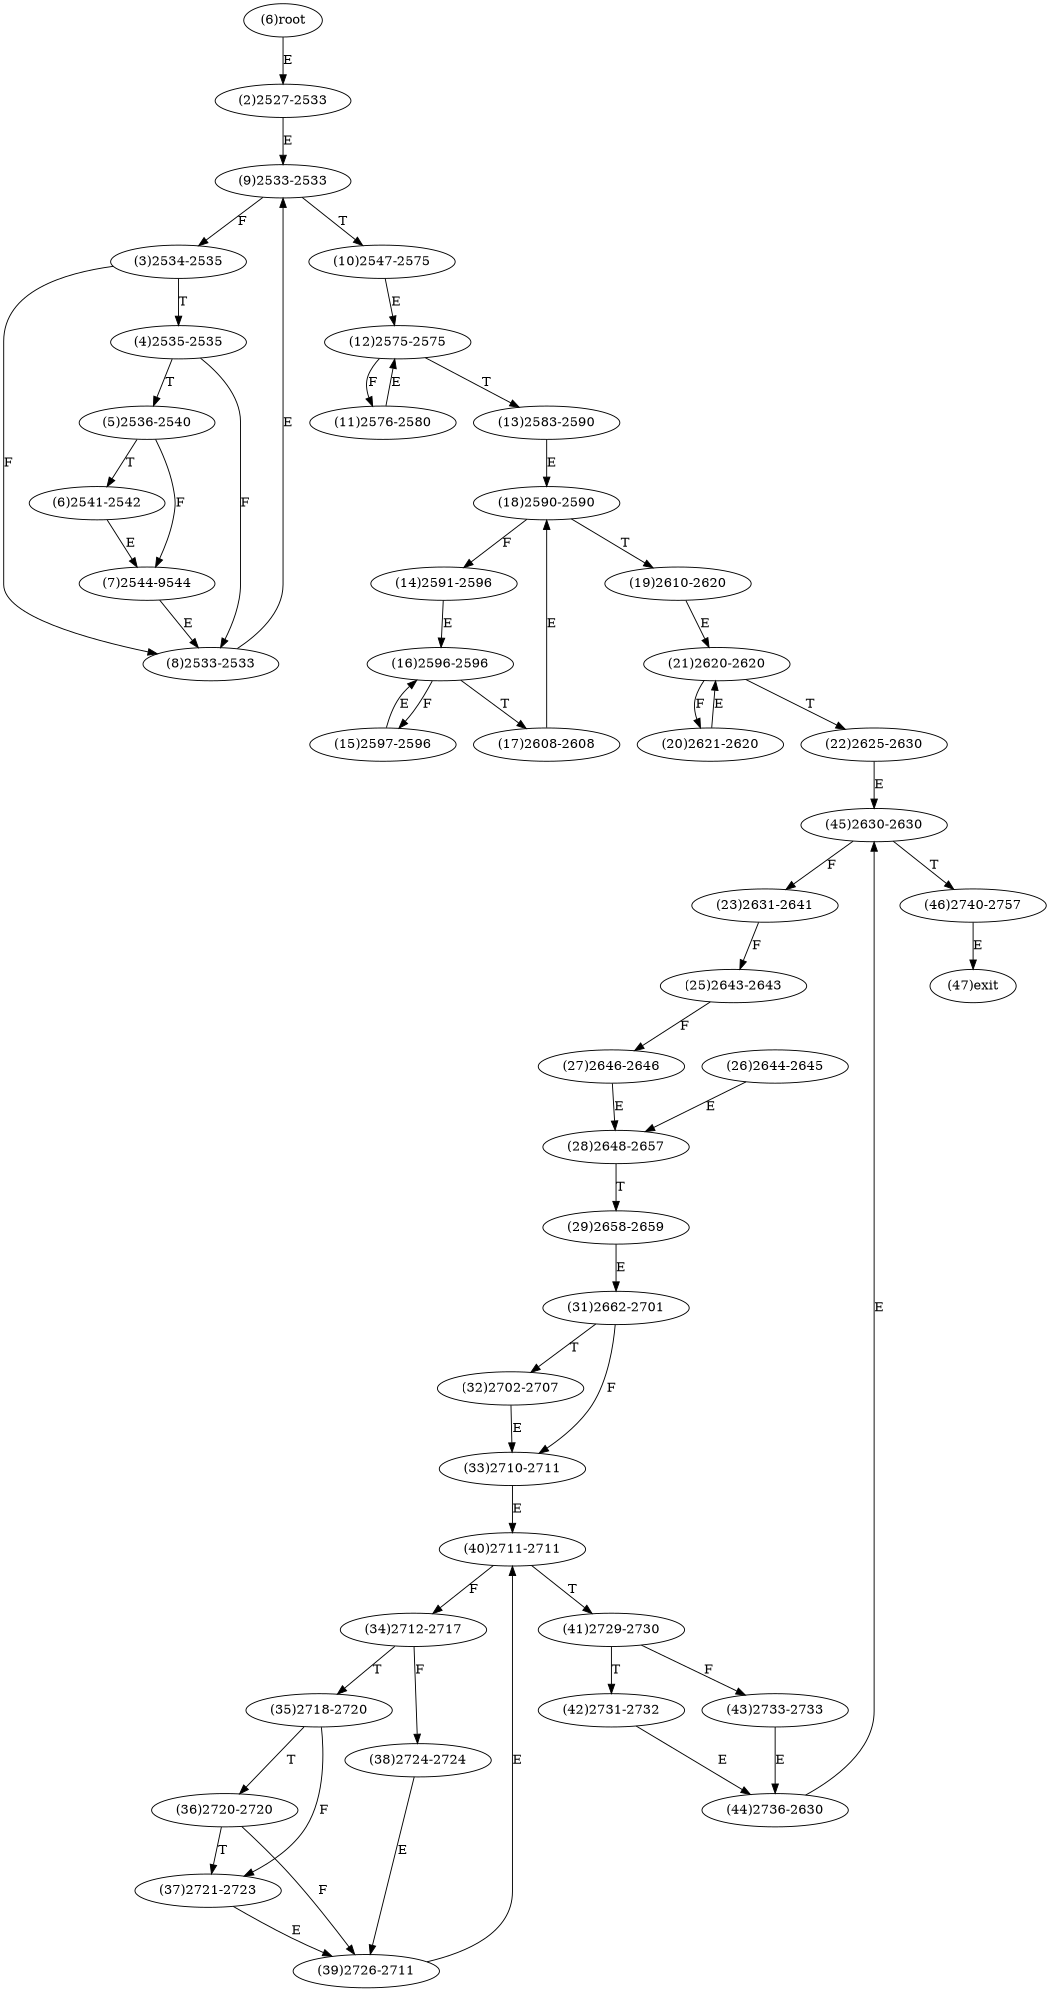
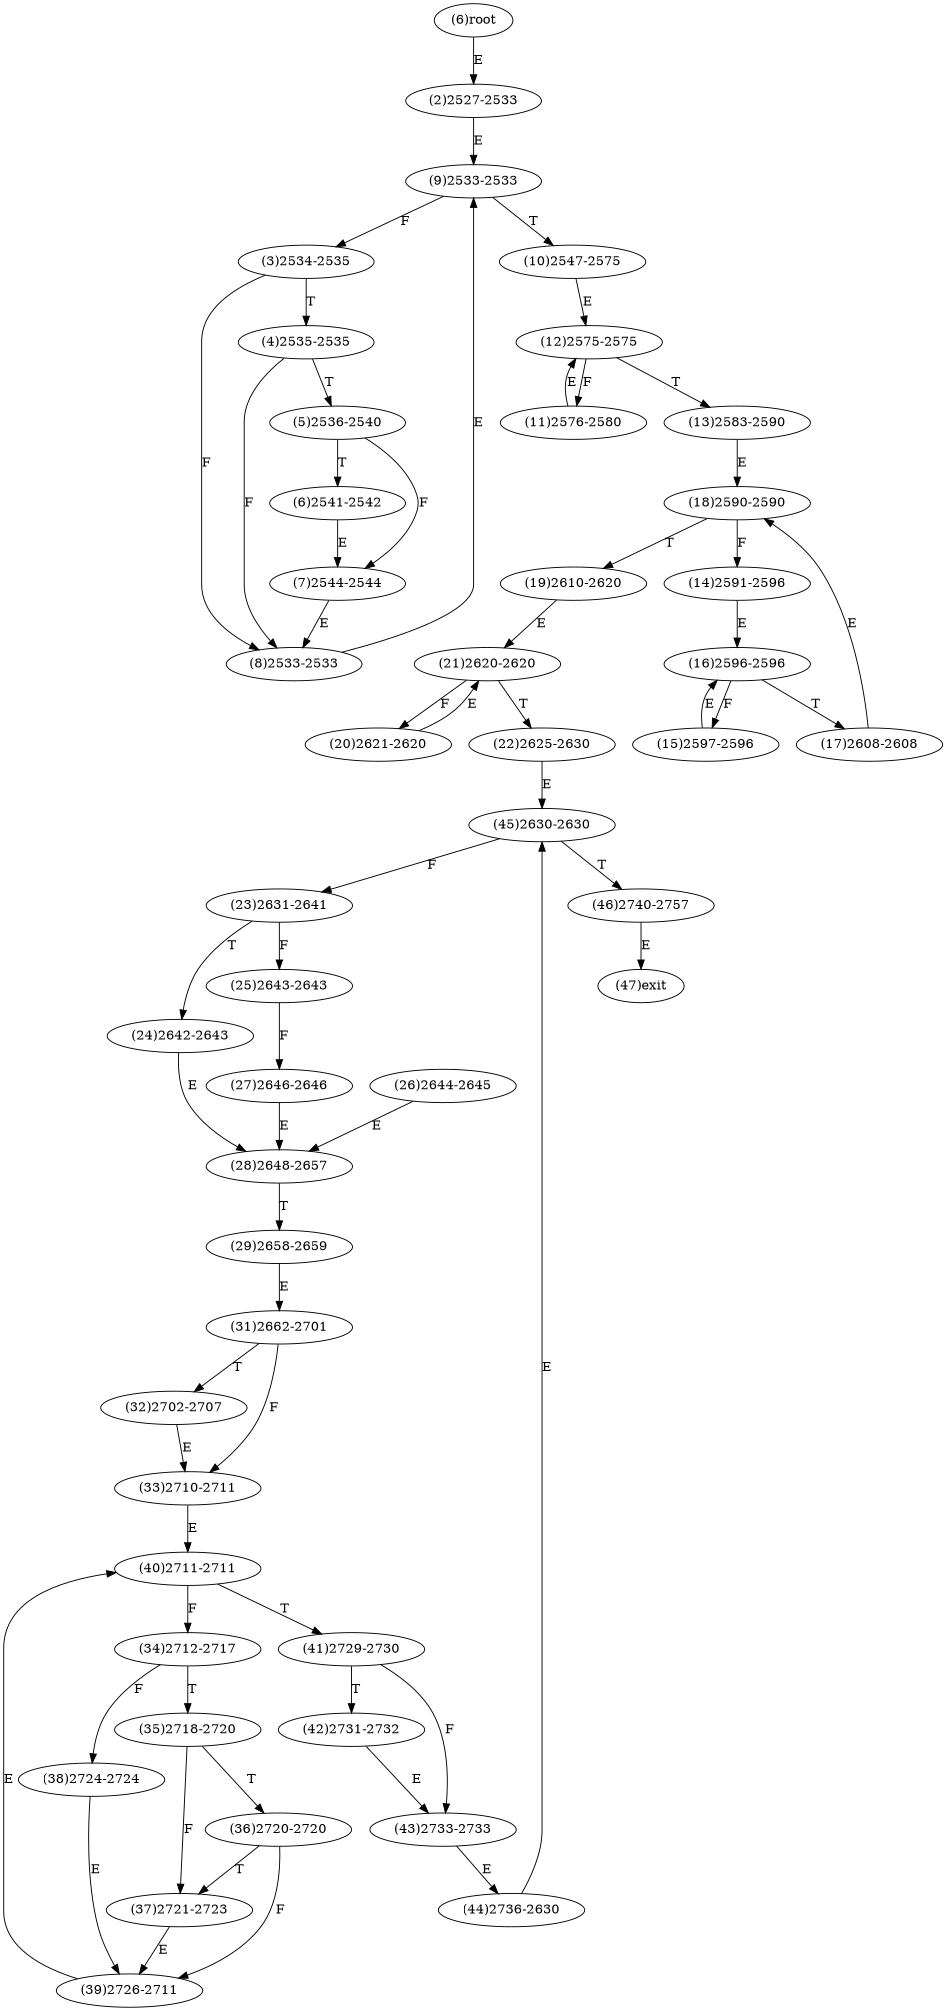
node "(7)2544-9544": label "(7)2544-9544" -> "(7)2544-2544"
node "(24)2642-2643": added
edge "(42)2731-2732" -> "(44)2736-2630": now "(42)2731-2732" -> "(43)2733-2733"
